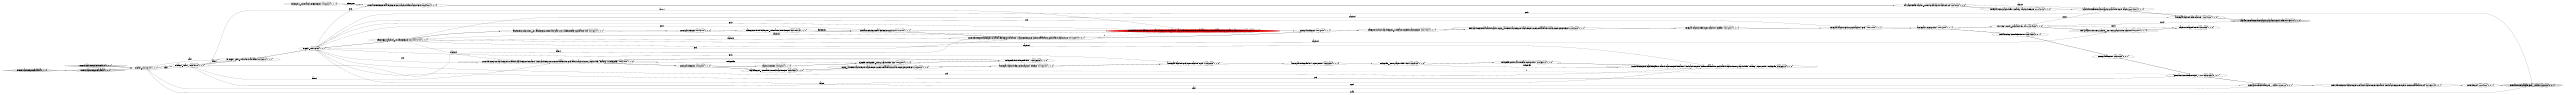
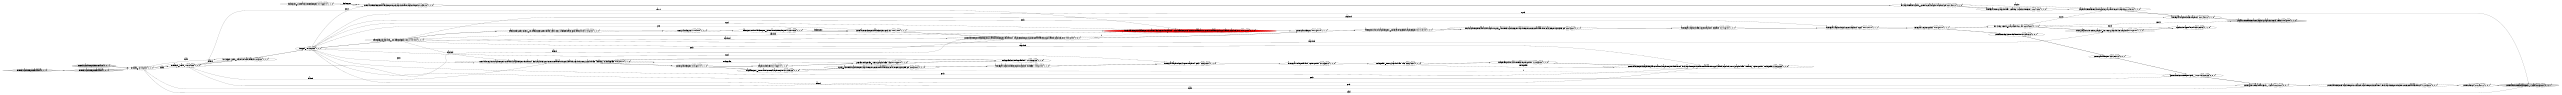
node "testFetchSnapshotResponseToNotFollower['0', '0', '1']": shape diamond -> ellipse
